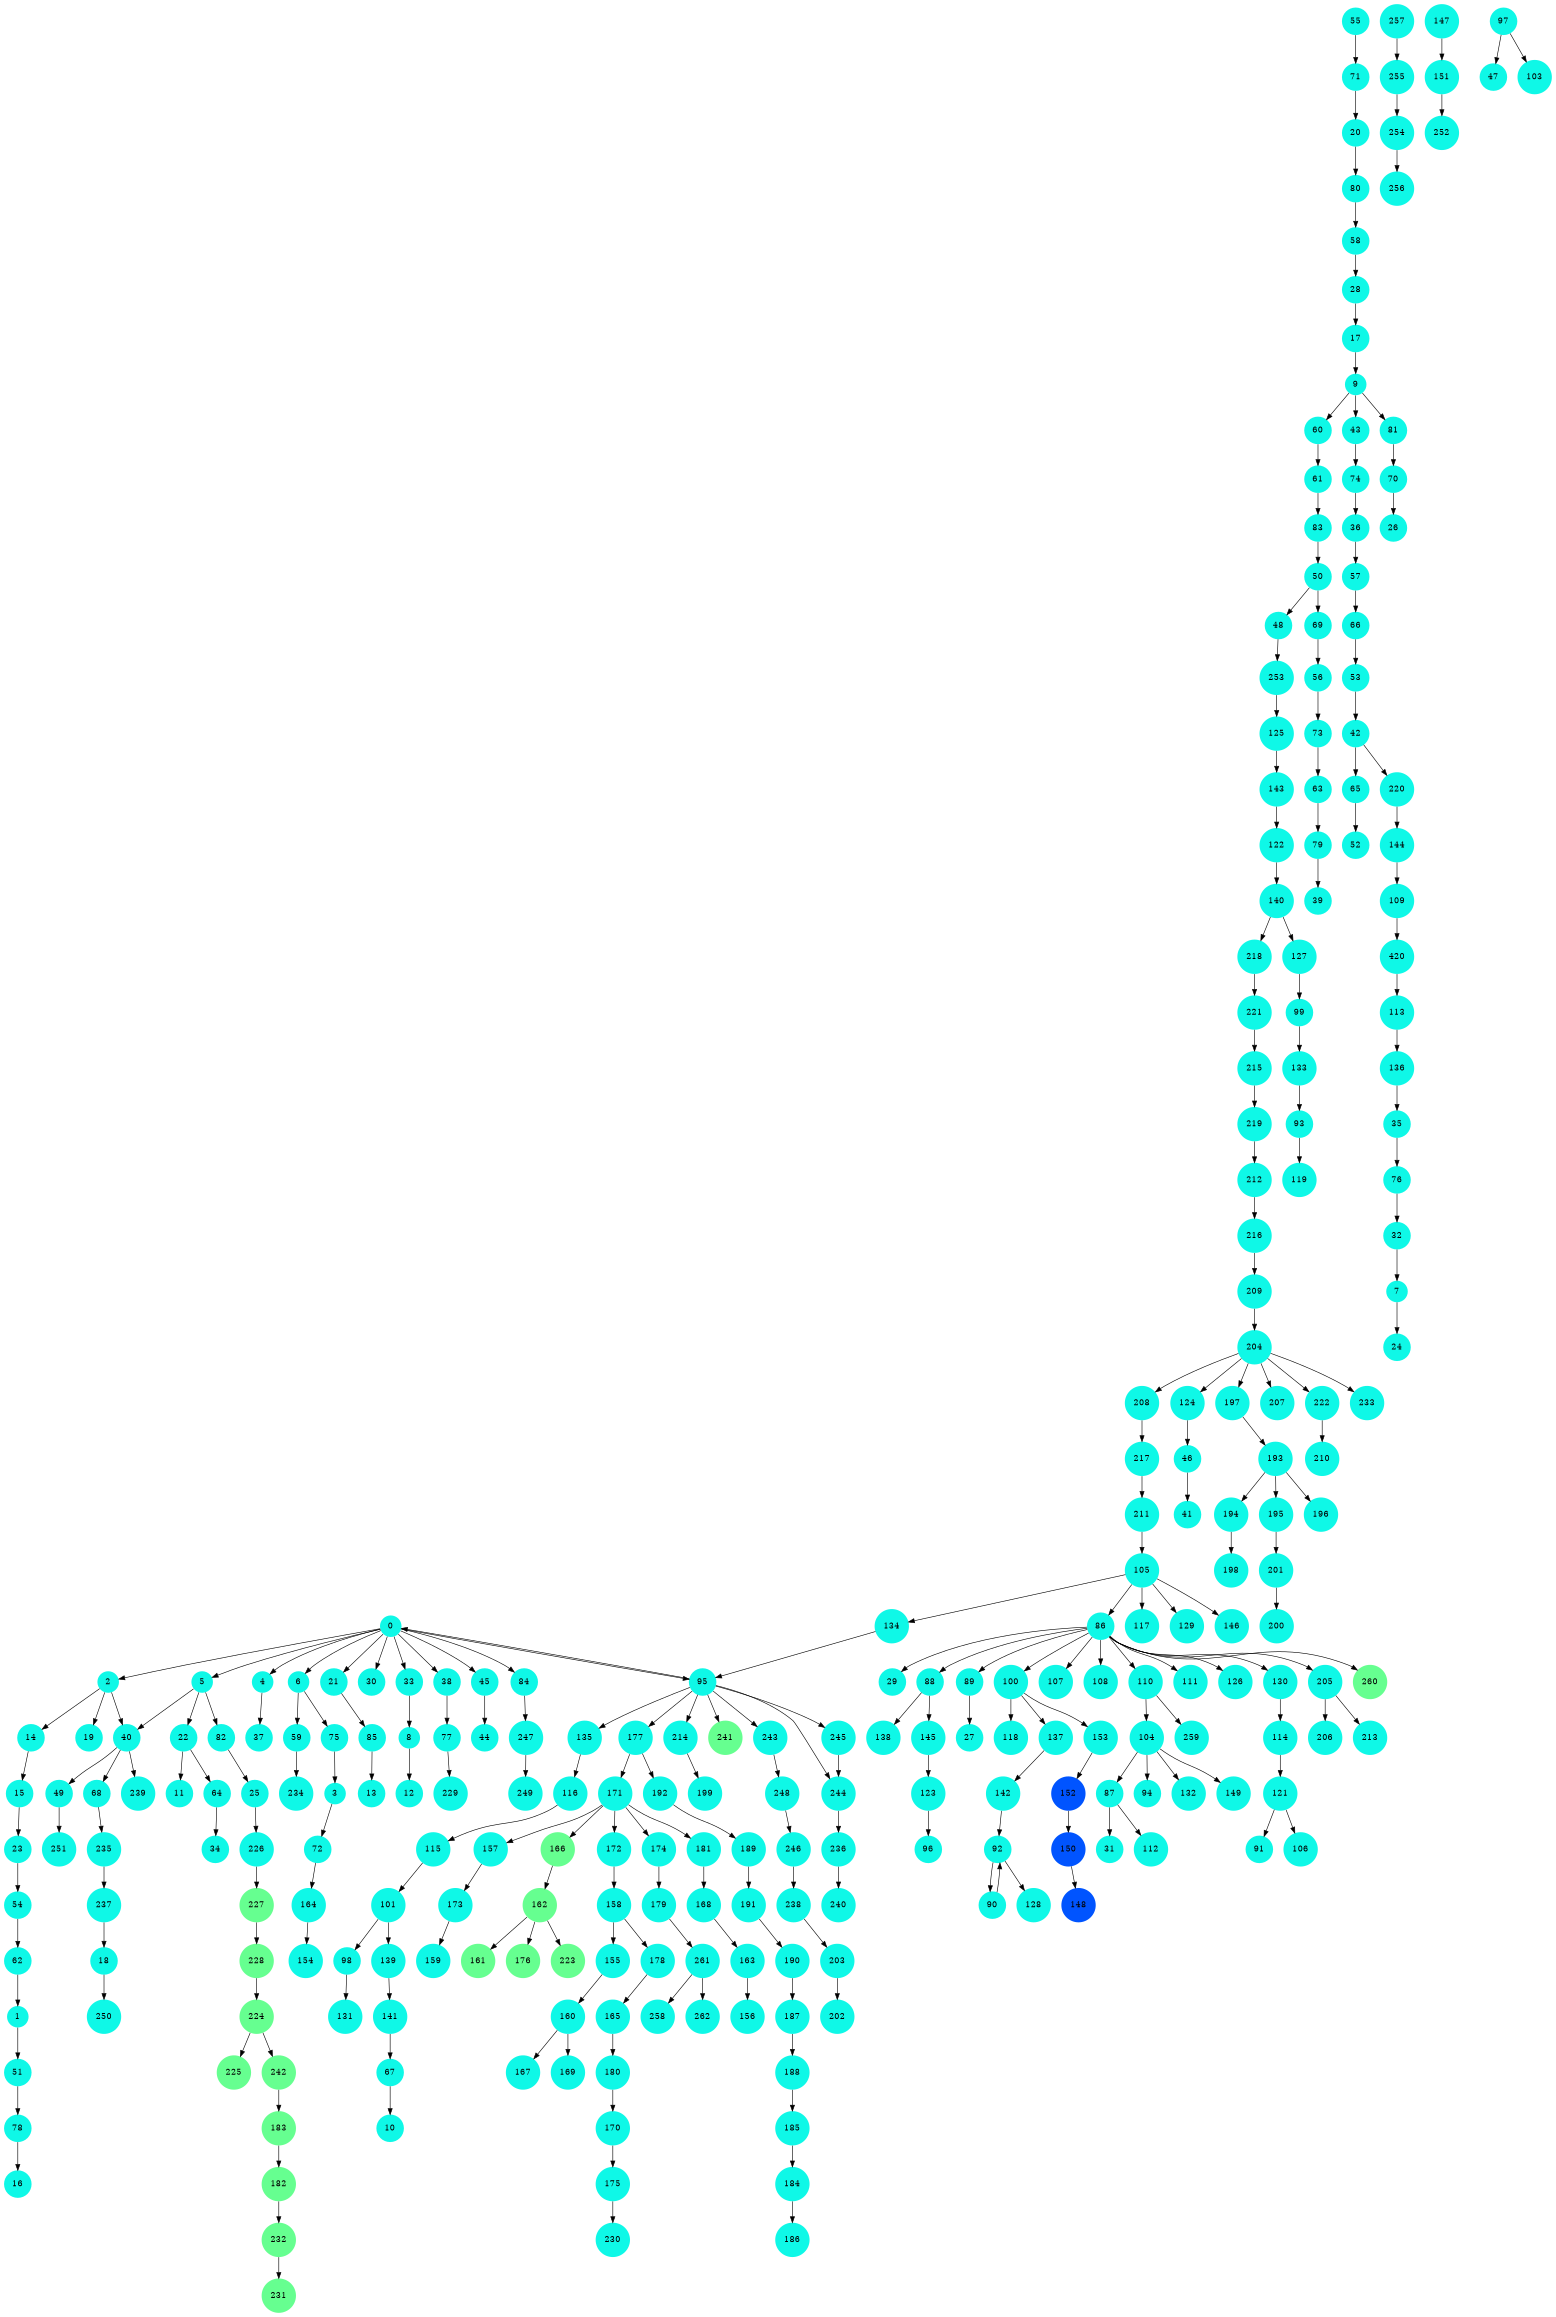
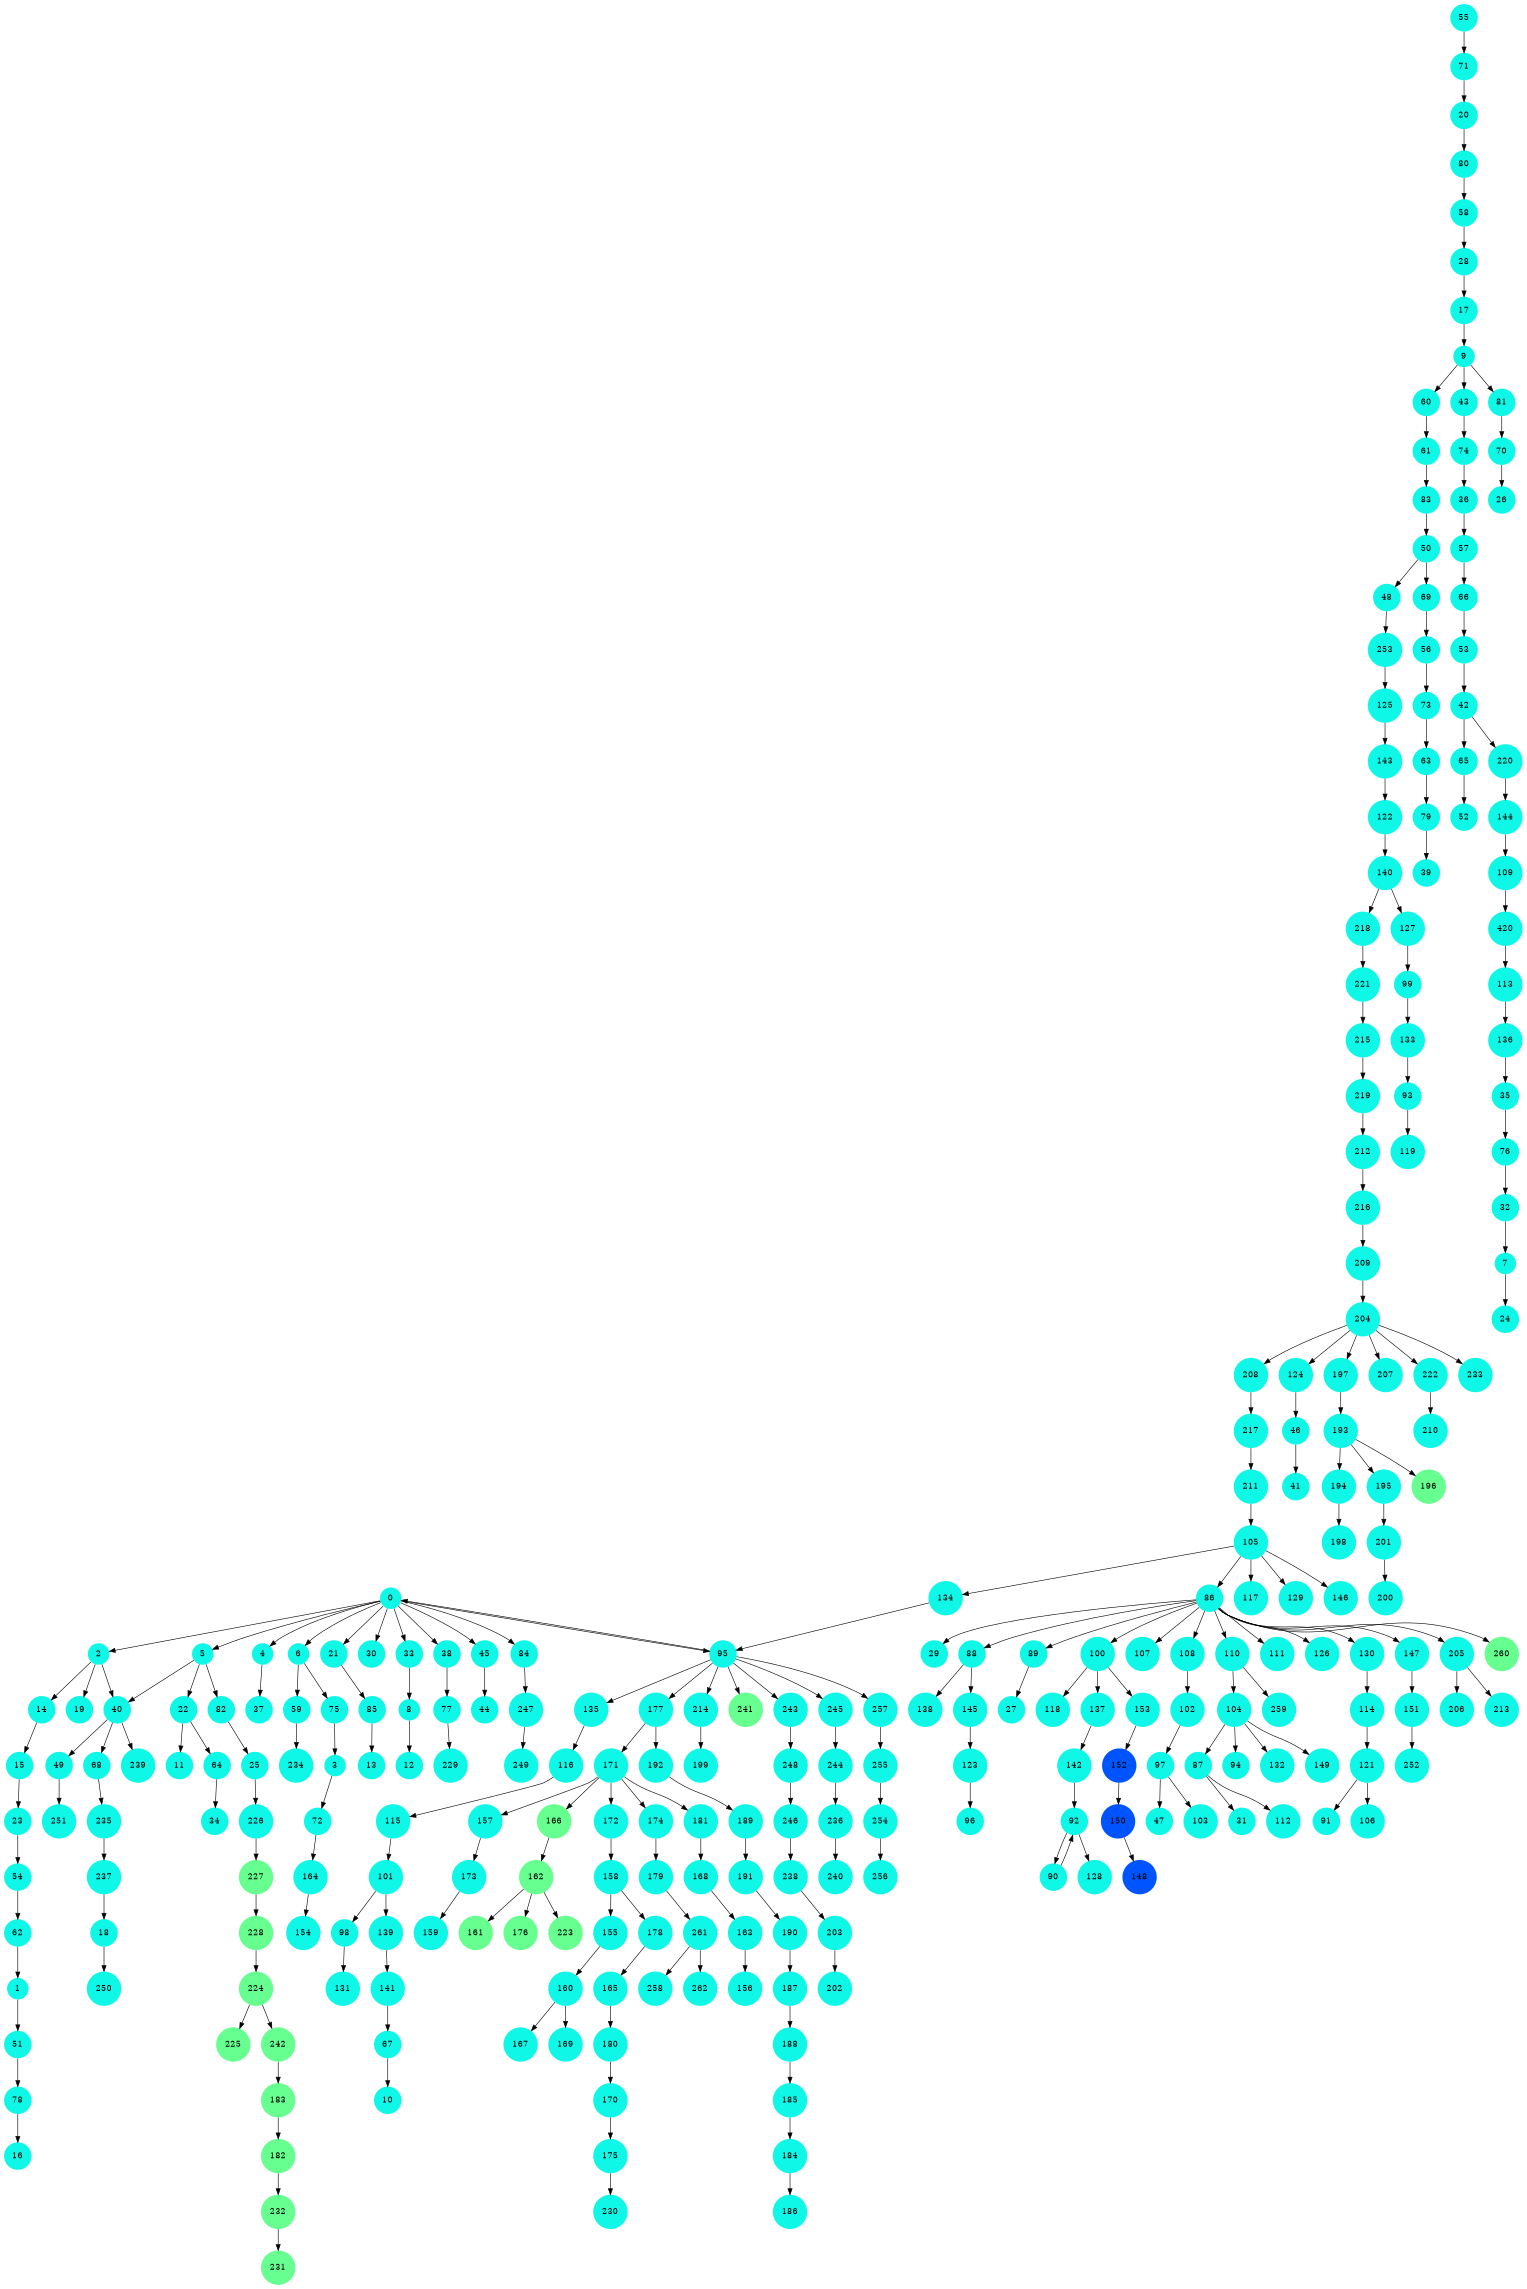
node "196": fillcolor #0ff8e7 -> #66ff90
edge "86" -> "147": added
node "102": added
edge "95" -> "244": now "95" -> "257"
